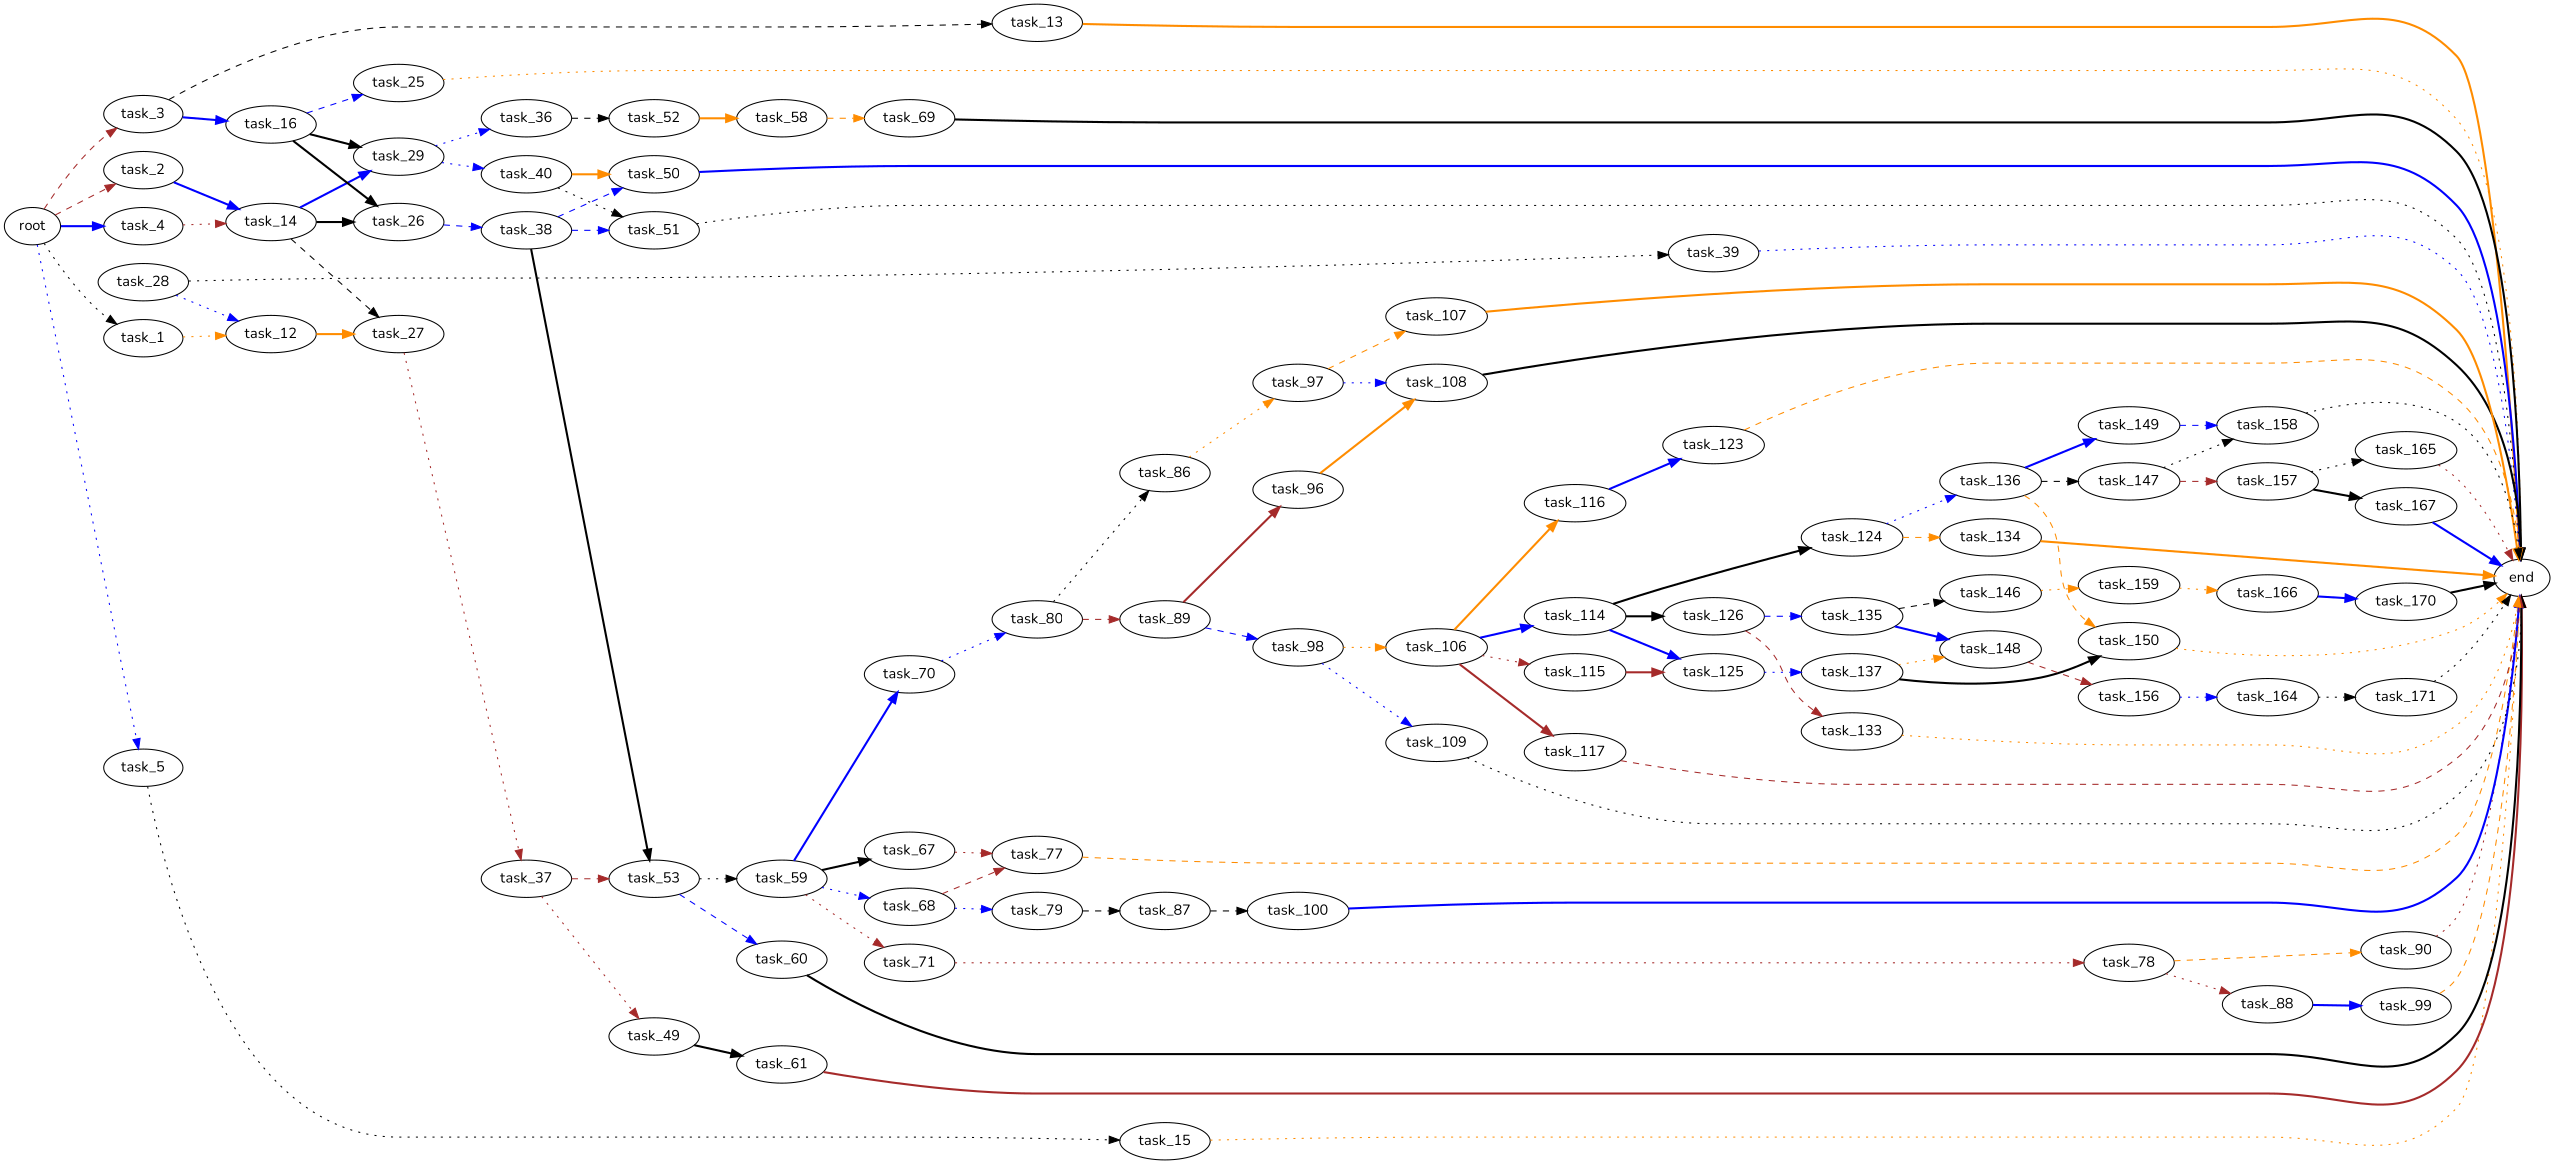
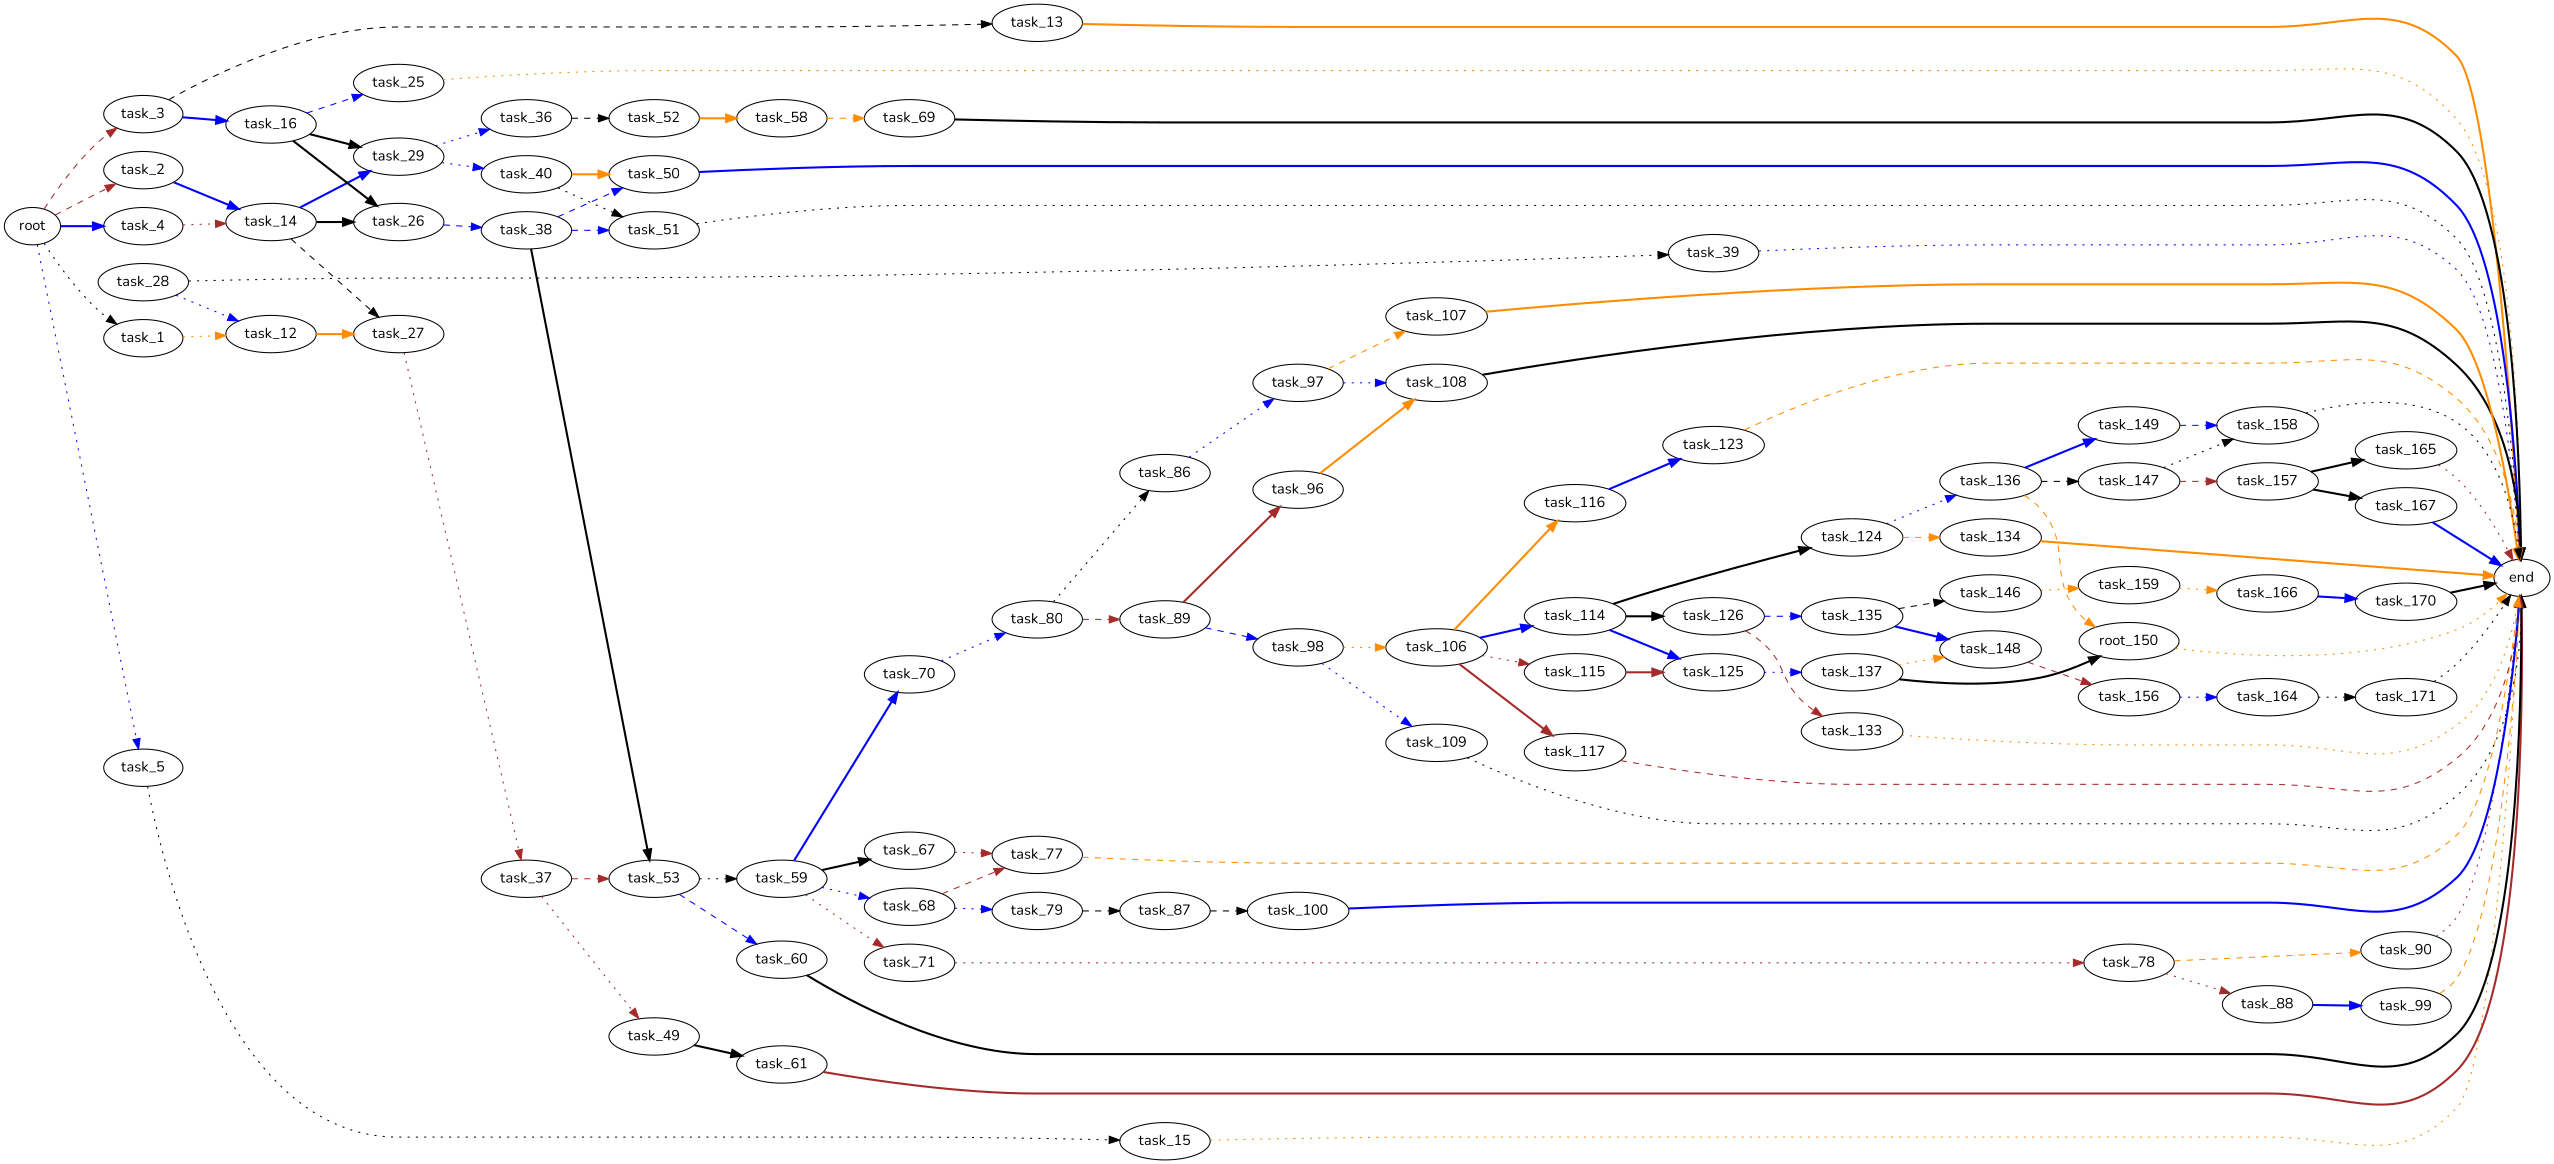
edge "task_86" -> "task_97": color darkorange -> blue
edge "task_157" -> "task_165": style dotted -> bold
node "task_150": label "task_150" -> "root_150"
